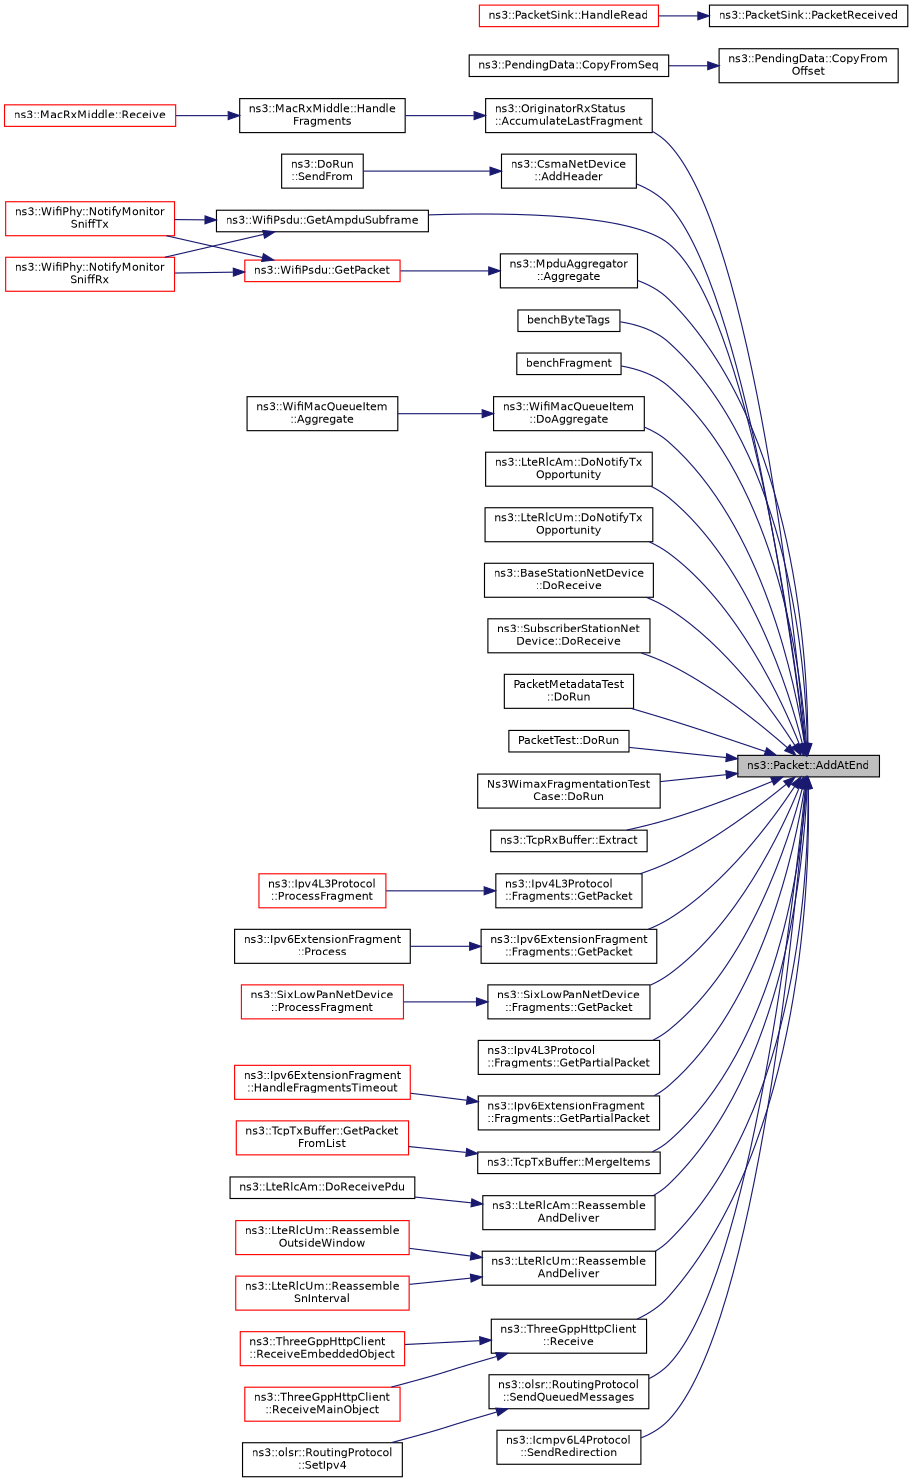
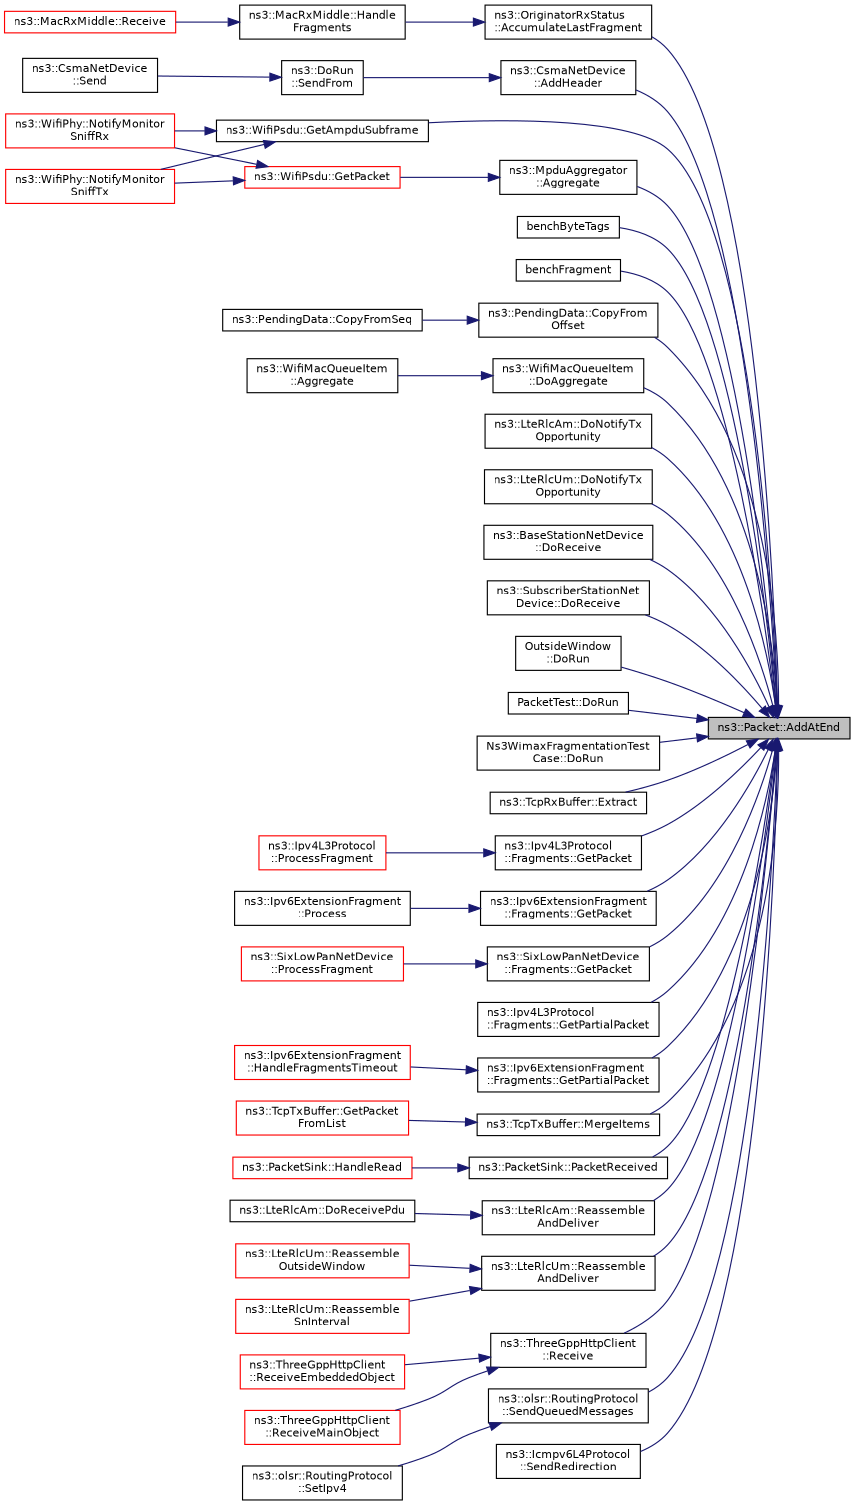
node "ns3::CsmaNetDevice ::Send": added
edge "ns3::PendingData::CopyFrom Offset" -> "ns3::Packet::AddAtEnd": added
node "PacketMetadataTest ::DoRun": label "PacketMetadataTest ::DoRun" -> "OutsideWindow ::DoRun"
edge "ns3::PacketSink::PacketReceived" -> "ns3::Packet::AddAtEnd": added
